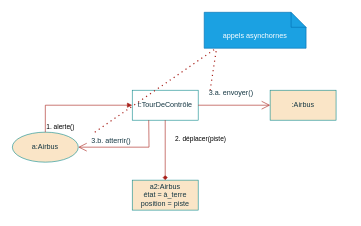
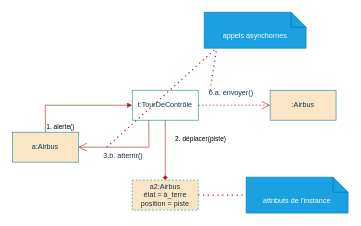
node "3.a. envoyer()": label "3.a. envoyer()" -> "6.a. envoyer()"
edge "t:TourDeContrôle" -> ":Airbus": style solid -> dashed
node "3.b. atterrir()": moved (111, 141) -> (123, 156)
node "a:Airbus": shape ellipse -> rectangle
node "a2:Airbus état = à_terre position = piste": style solid -> dashed
edge "a2:Airbus état = à_terre position = piste" -- "attributs de l'instance": added
node "attributs de l'instance": added
